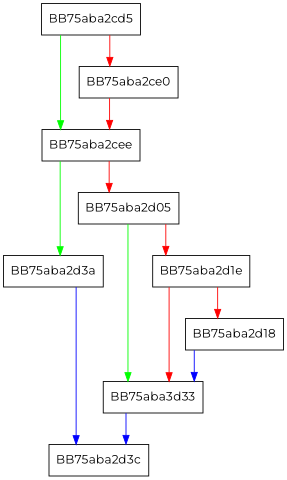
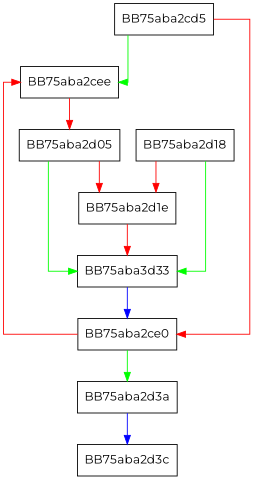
edge "BB75aba2cee" -> "BB75aba2d3a": now "BB75aba2ce0" -> "BB75aba2d3a"
edge "BB75aba2d1e" -> "BB75aba2d18": reversed
edge "BB75aba2d18" -> "BB75aba3d33": color blue -> green
edge "BB75aba3d33" -> "BB75aba2d3c": now "BB75aba3d33" -> "BB75aba2ce0"
